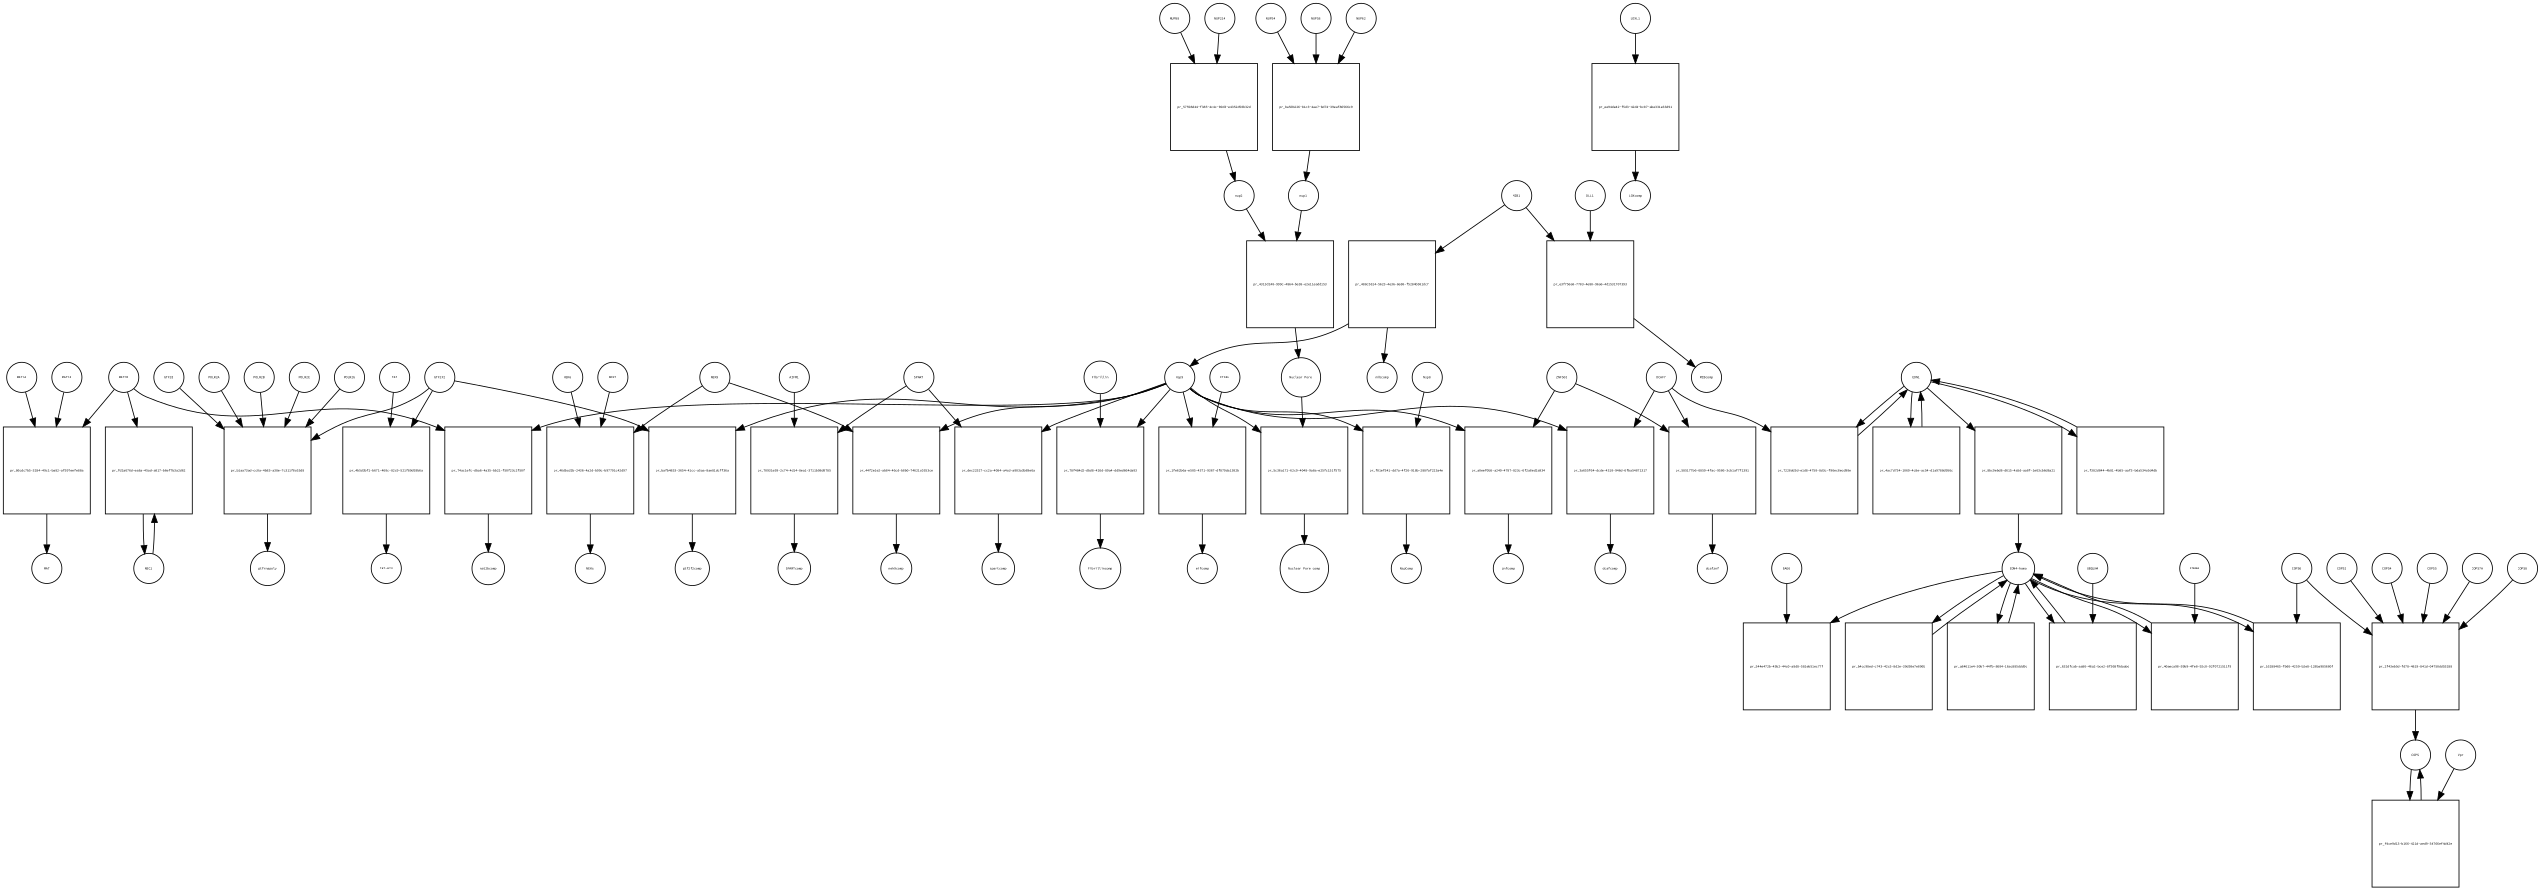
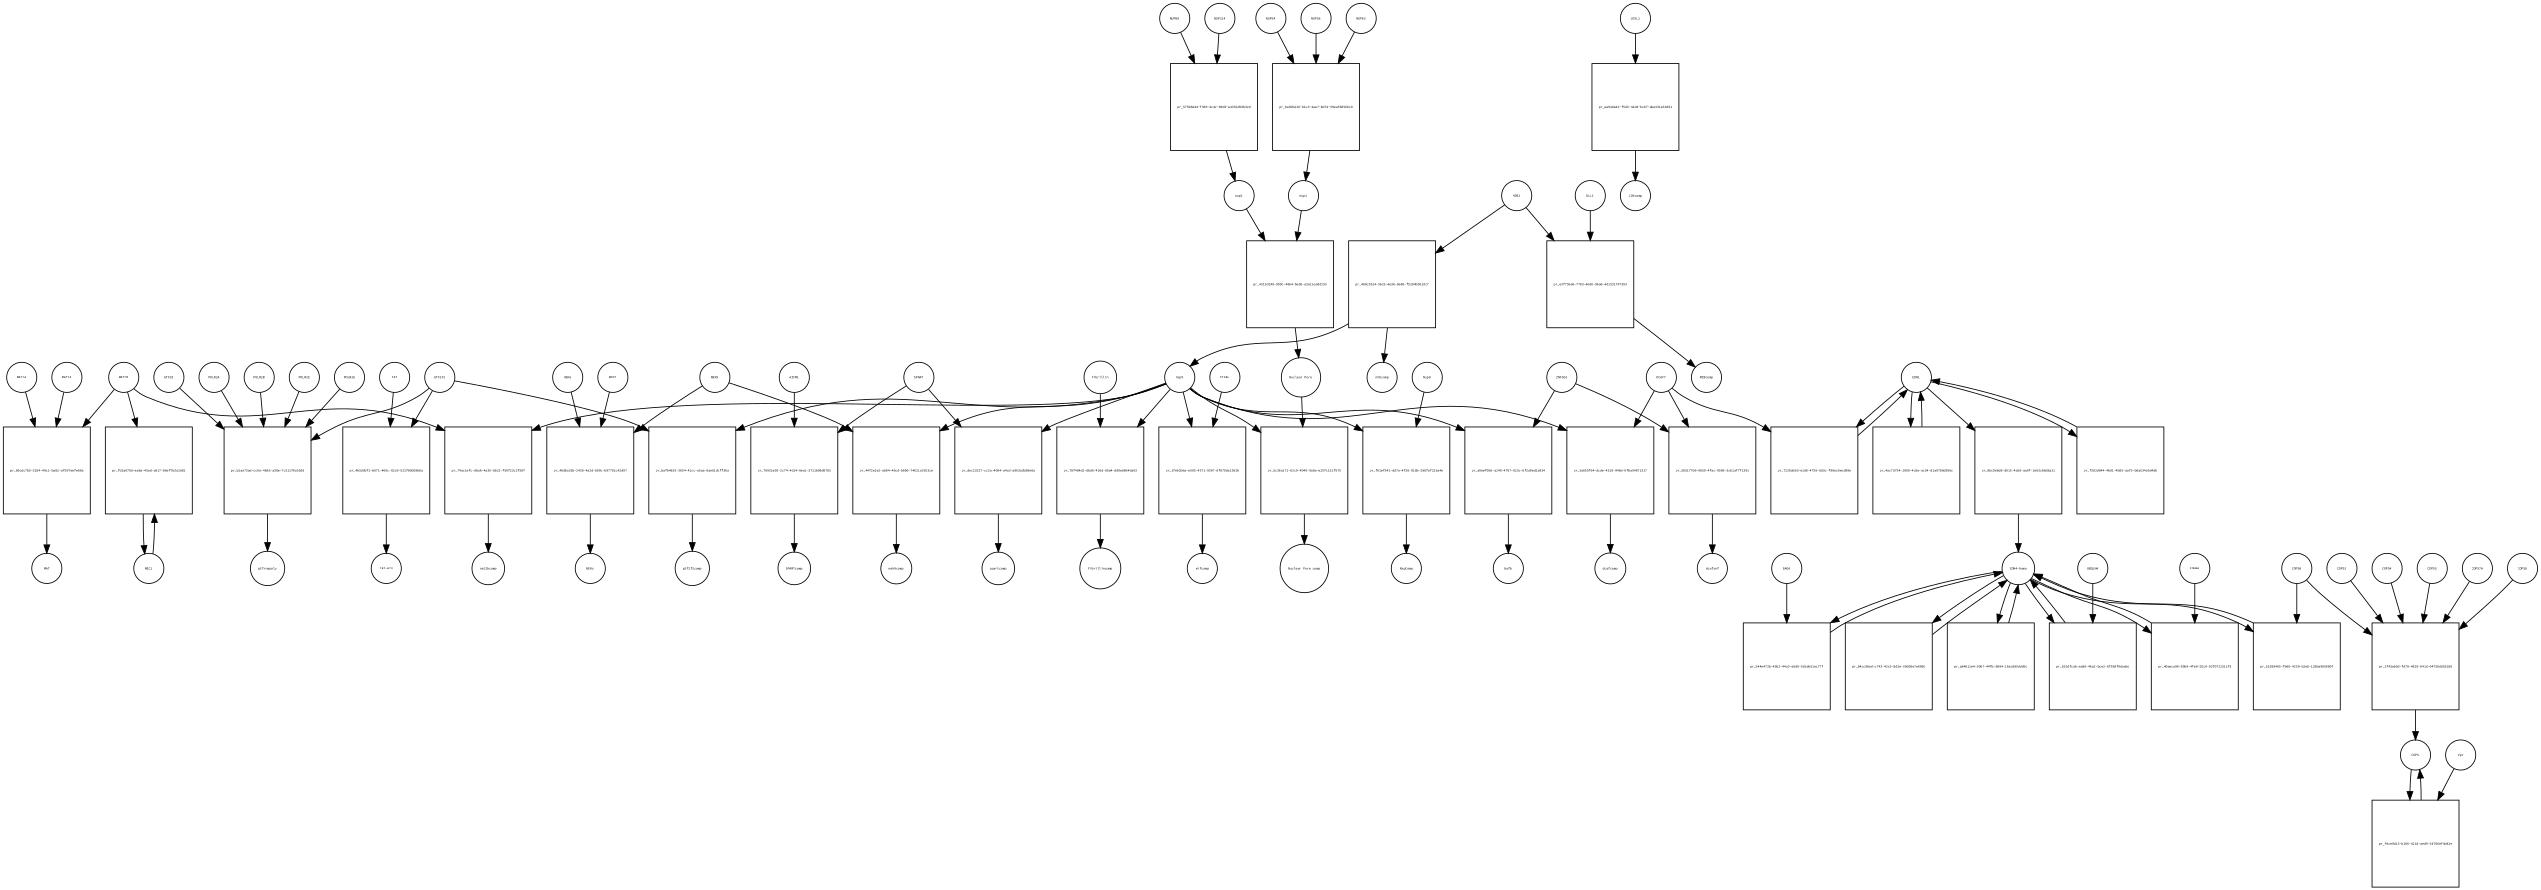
node "znfcomp": label "znfcomp" -> "bafb"
edge "pr_544e472b-45b2-44c0-a8d8-581eb51ec77f" -> "EDN4-homo": added
